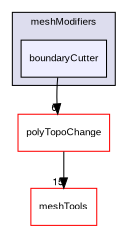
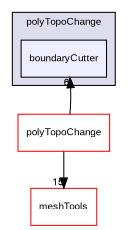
cluster "meshModifiers": label "meshModifiers" -> "polyTopoChange"
edge "boundaryCutter" -> "polyTopoChange": reversed
